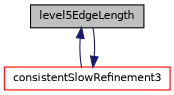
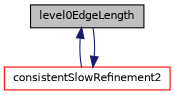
node "level5EdgeLength": label "level5EdgeLength" -> "level0EdgeLength"
node "consistentSlowRefinement3": label "consistentSlowRefinement3" -> "consistentSlowRefinement2"
